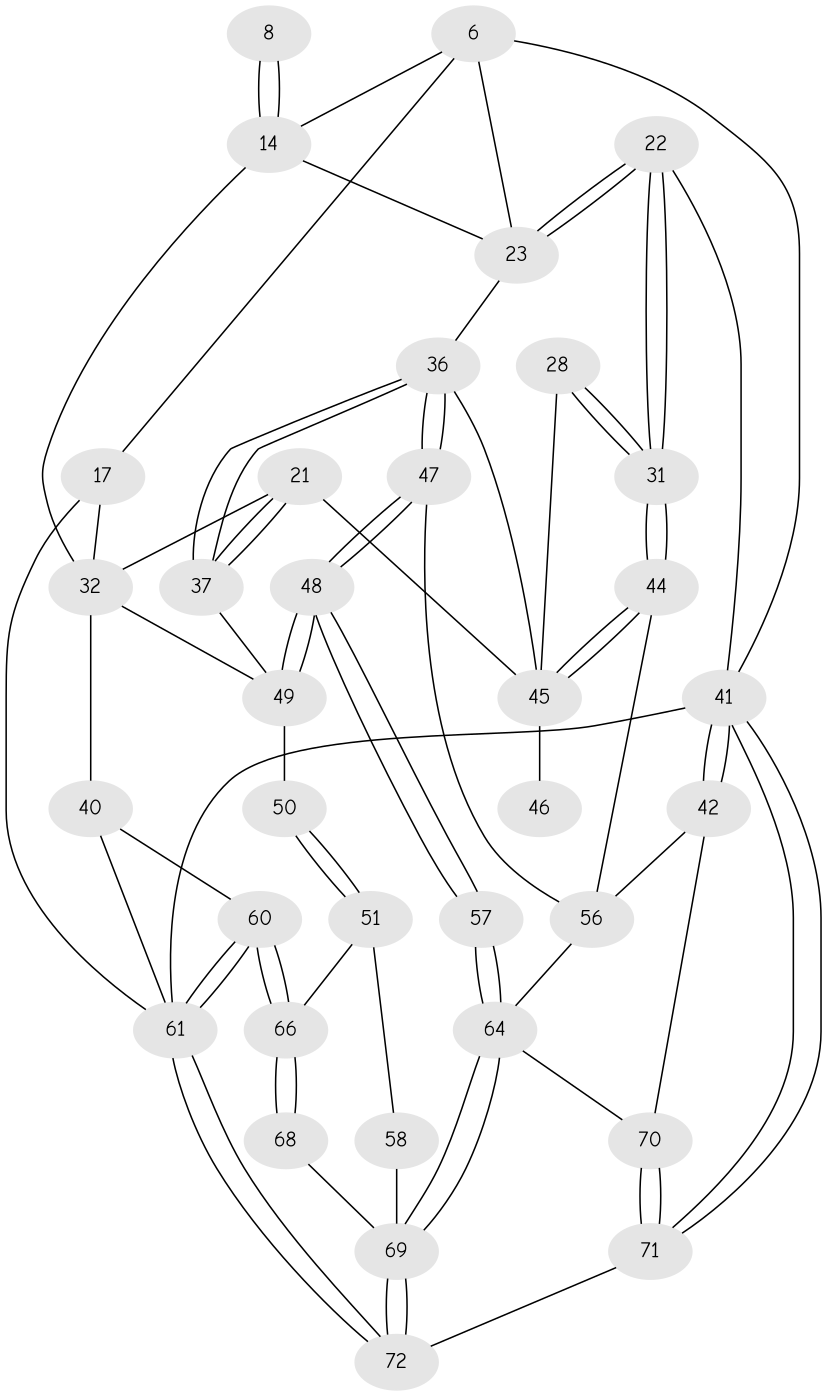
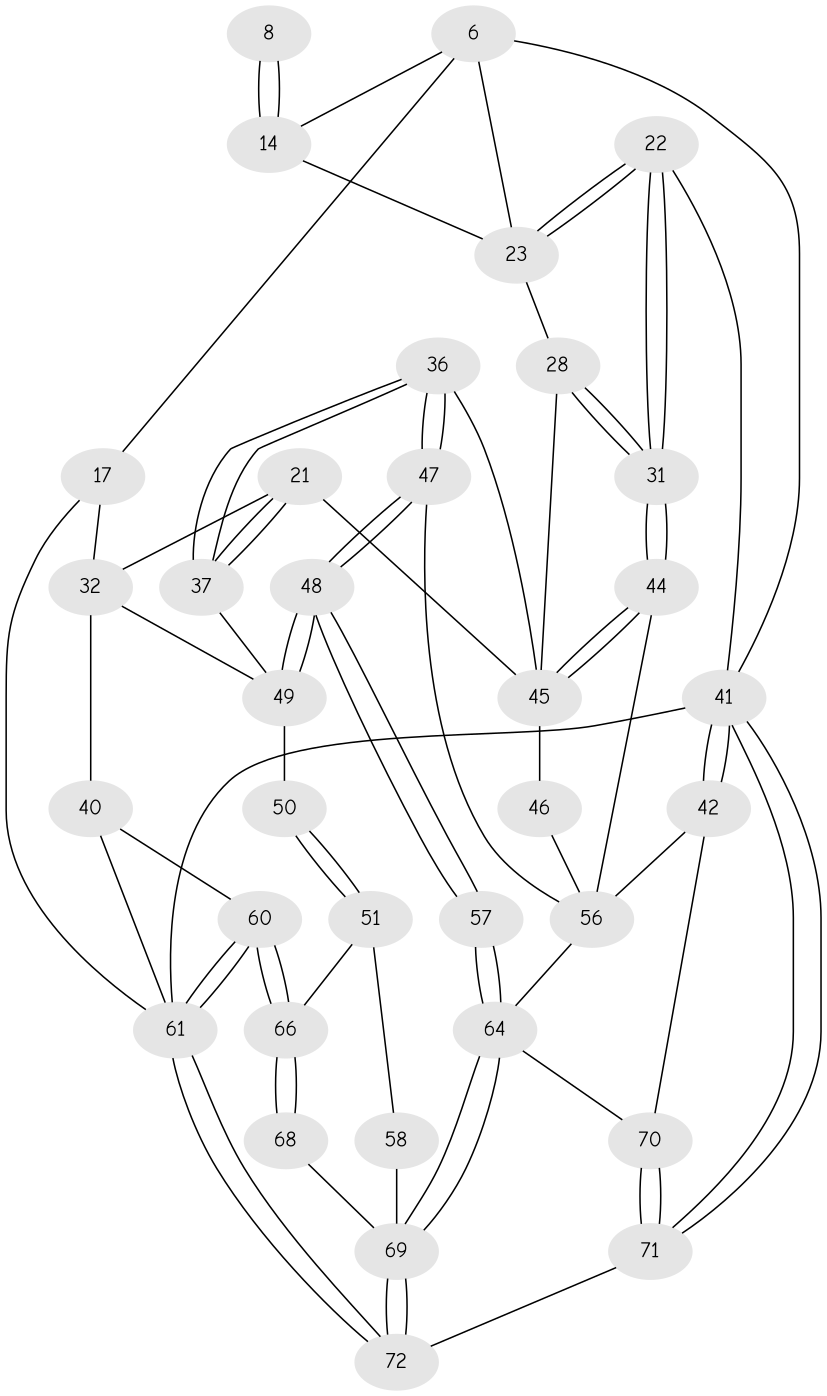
edge "23" -- "36": now "23" -- "28"
edge "14" -- "32": removed
edge "46" -- "56": added
